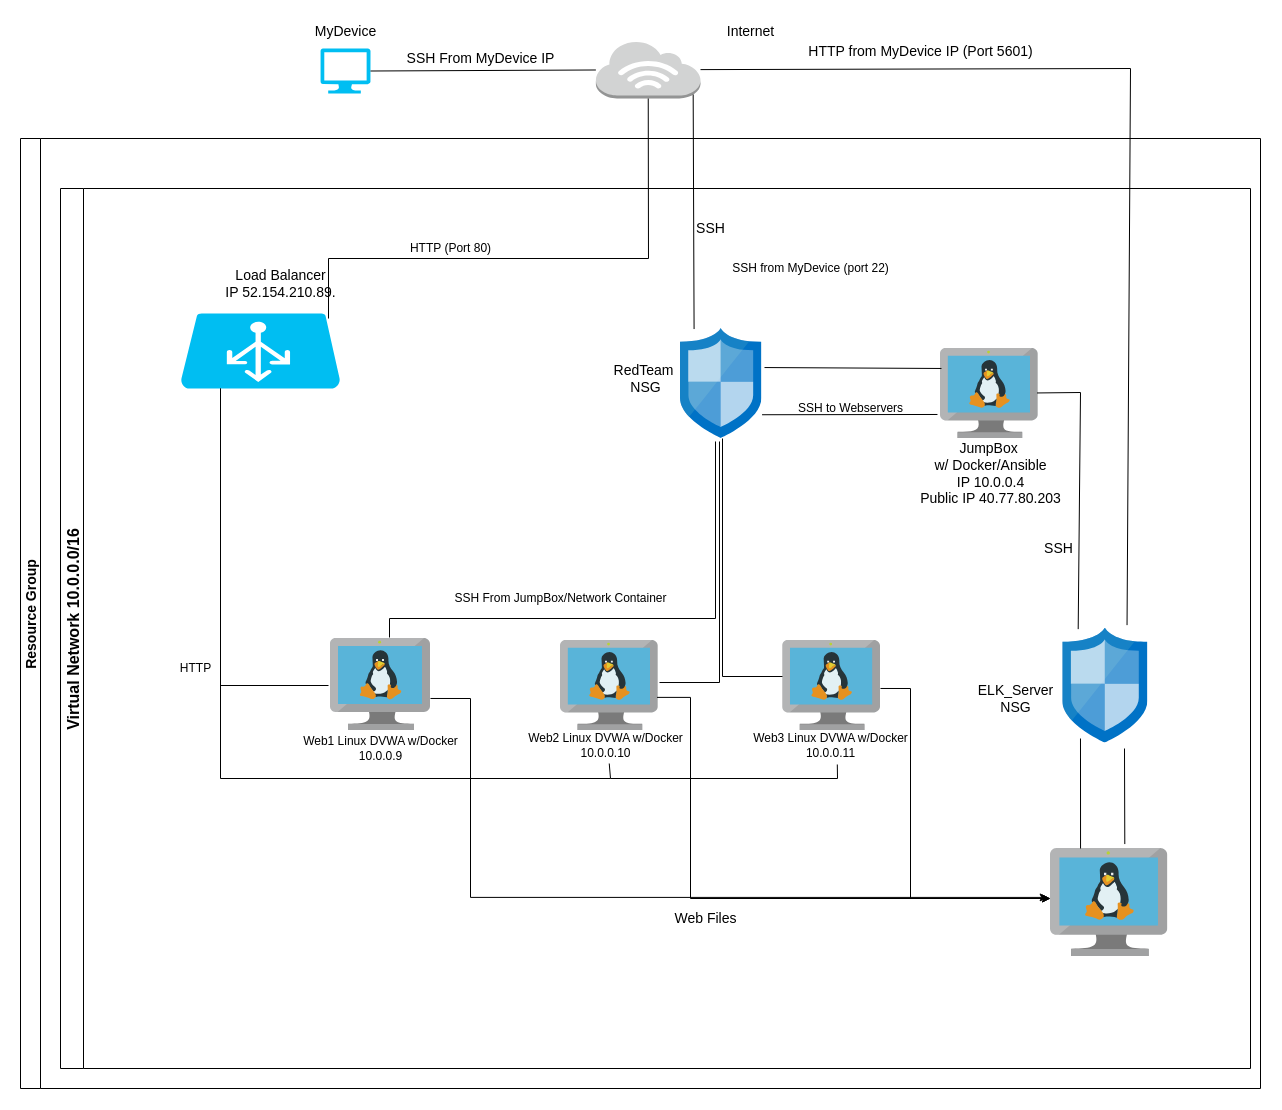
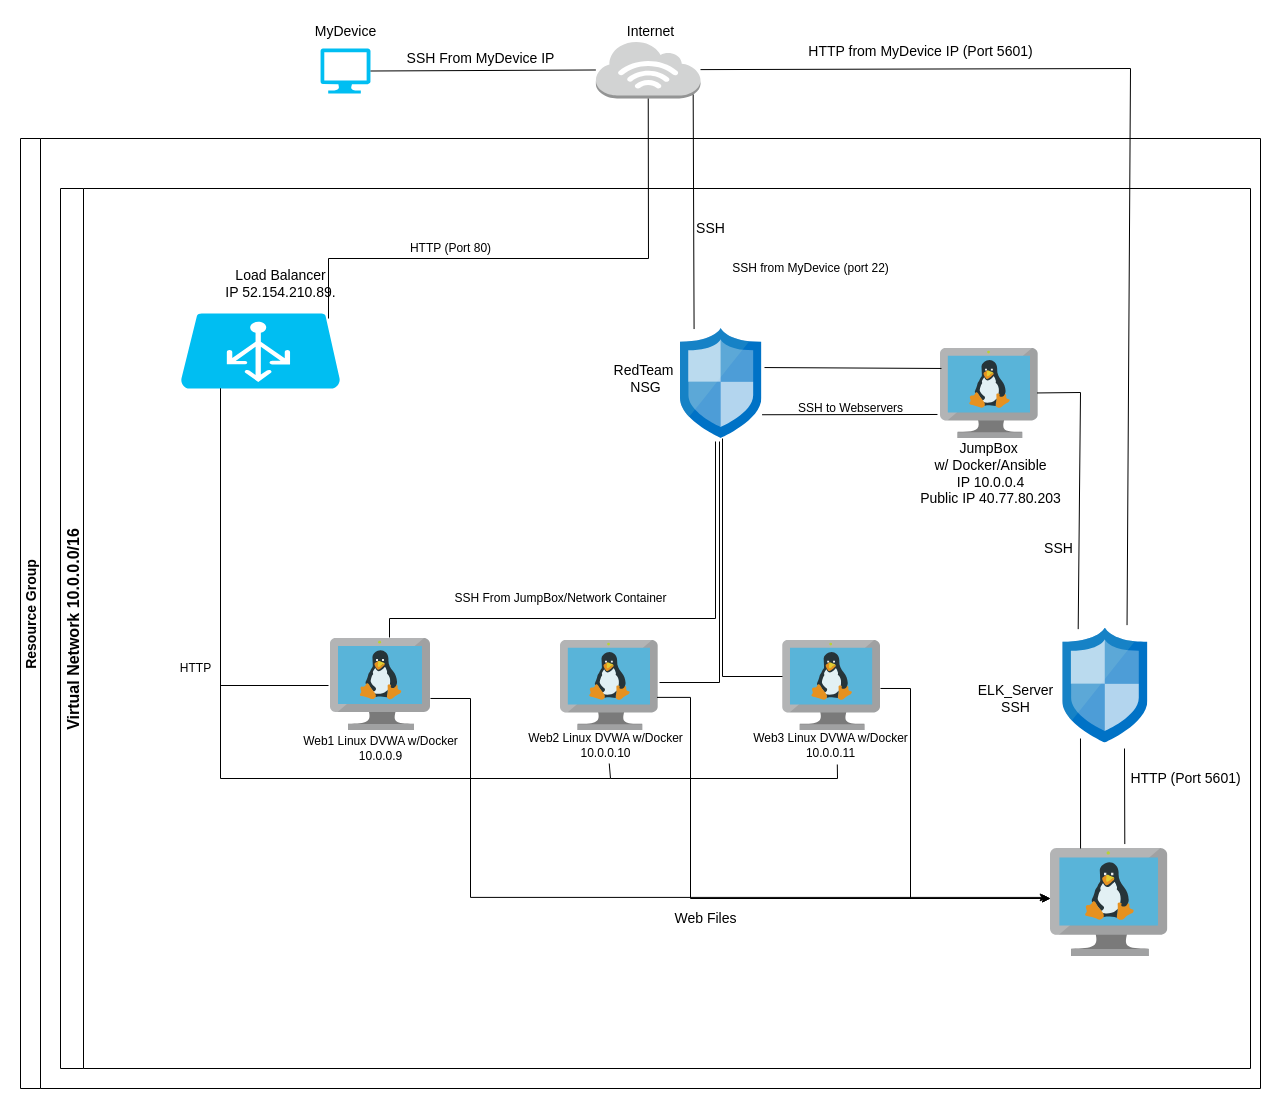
node "Internet": moved (751, 31) -> (651, 31)
node "ELK_ServerNSG": label "ELK_ServerNSG" -> "ELK_ServerSSH"
node "HTTP (Port 5601)": added
